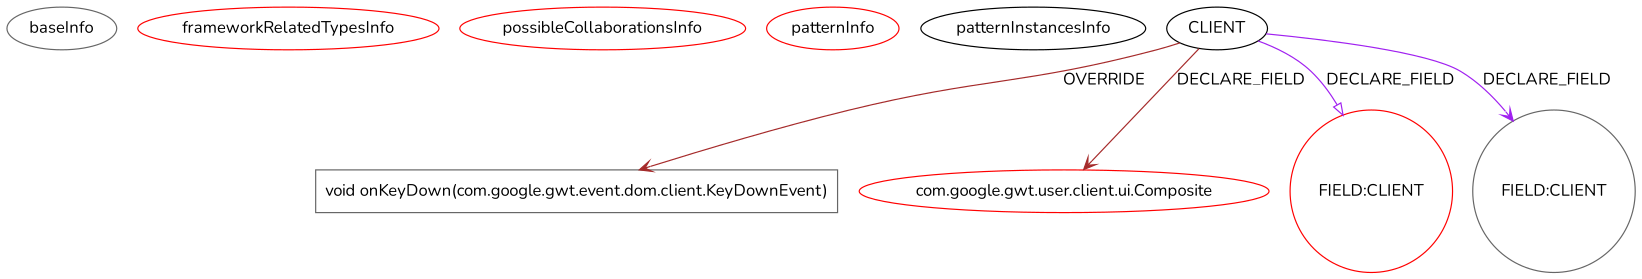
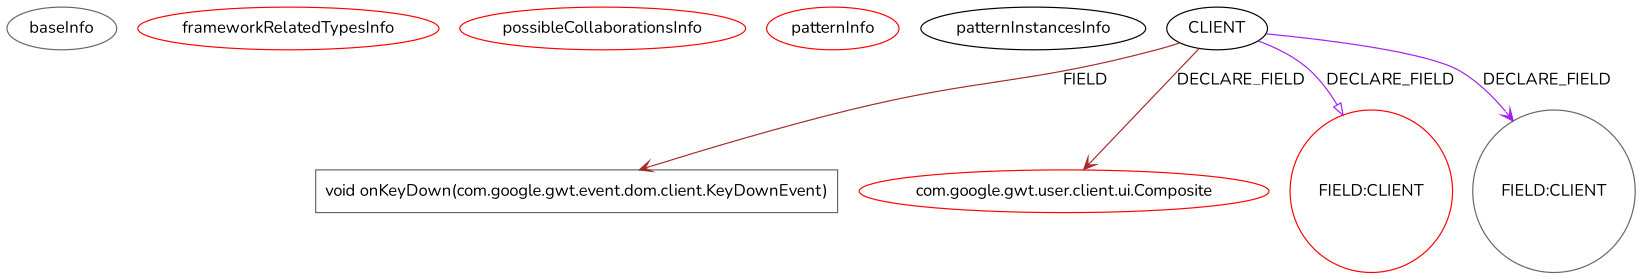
edge "CLIENT" -> "void onKeyDown(com.google.gwt.event.dom.client.KeyDownEvent)": label "OVERRIDE" -> "FIELD"
